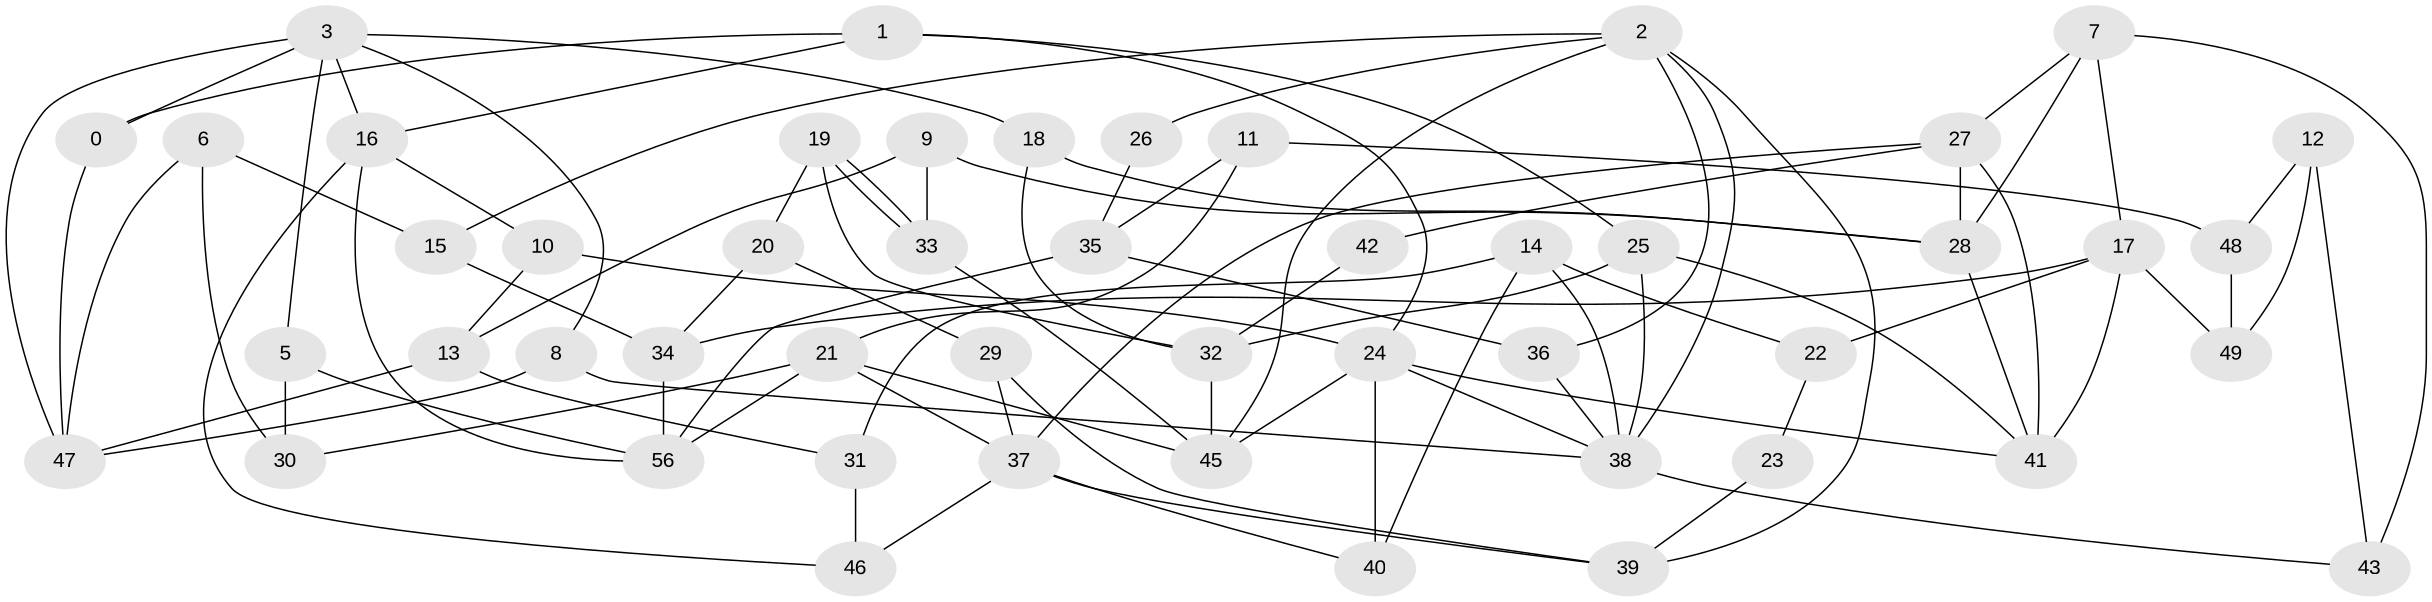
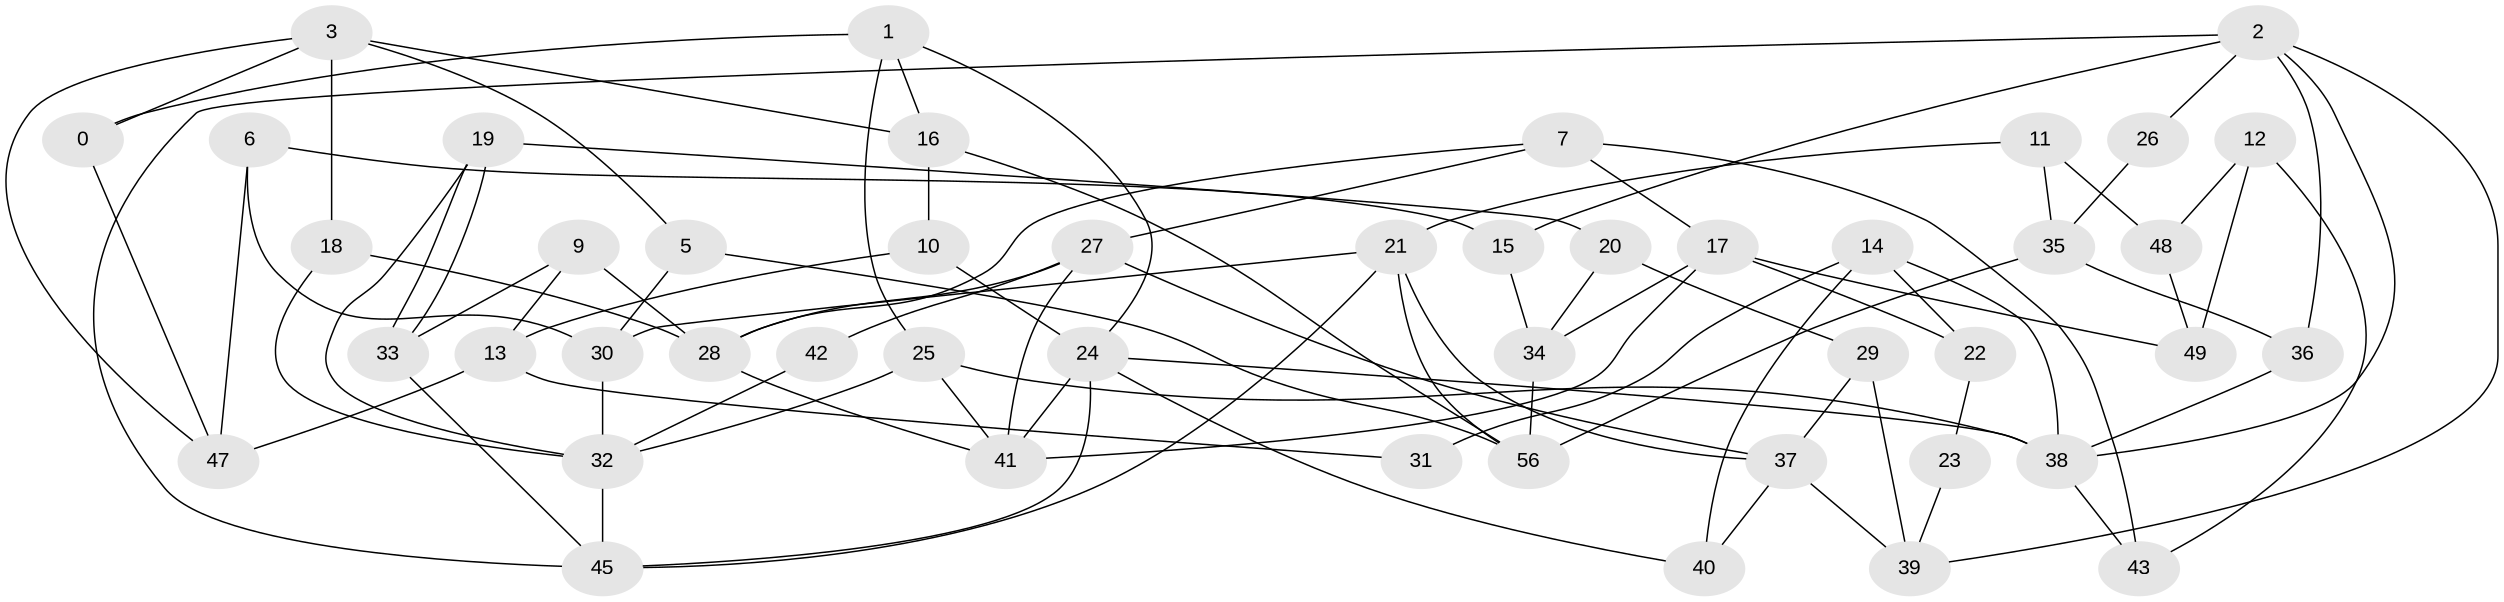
node "8": removed
edge "30" -- "32": added
node "46": removed
